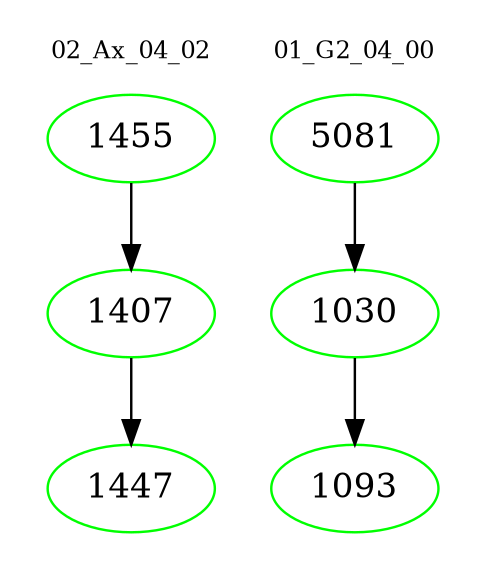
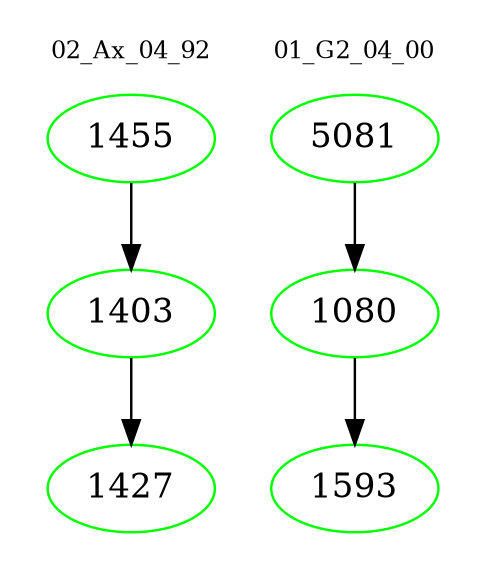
cluster "02_Ax_04_02": label "02_Ax_04_02" -> "02_Ax_04_92"
node "1407": label "1407" -> "1403"
node "1030": label "1030" -> "1080"
node "1447": label "1447" -> "1427"
node "1093": label "1093" -> "1593"
